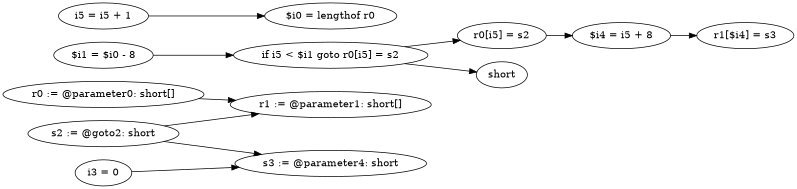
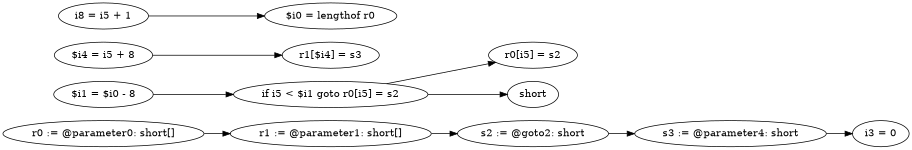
node "i5 = i5 + 1": label "i5 = i5 + 1" -> "i8 = i5 + 1"
edge "r0[i5] = s2" -> "$i4 = i5 + 8": removed
edge "s2 := @goto2: short" -> "r1 := @parameter1: short[]": reversed
edge "i3 = 0" -> "s3 := @parameter4: short": reversed
